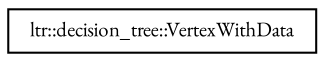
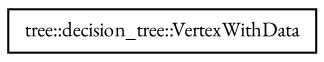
node "ltr::decision_tree::VertexWithData": label "ltr::decision_tree::VertexWithData" -> "tree::decision_tree::VertexWithData"
